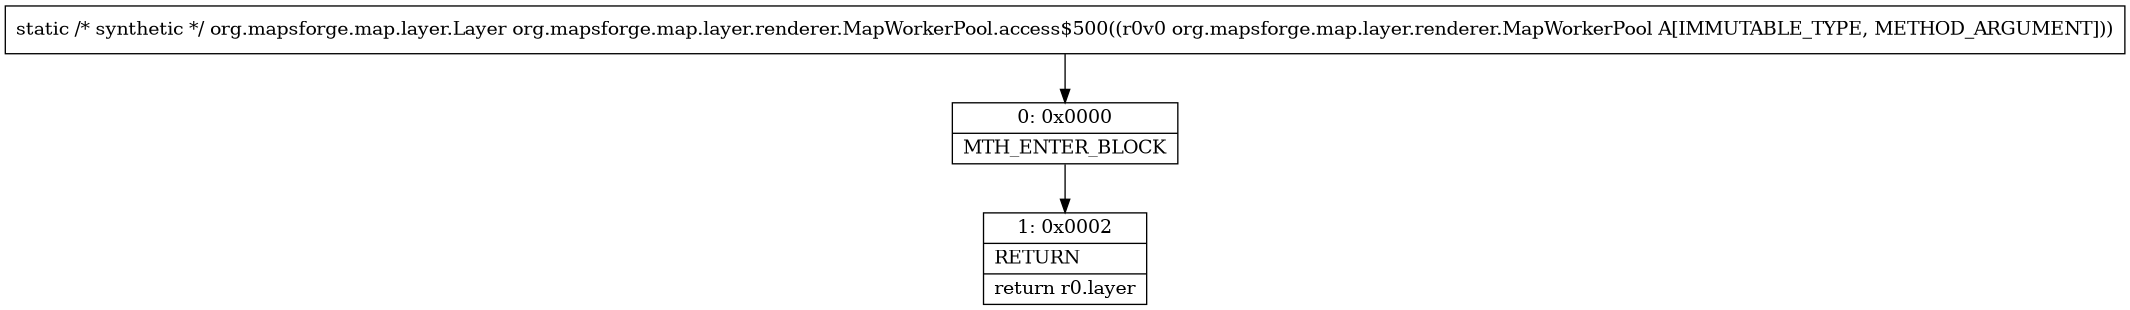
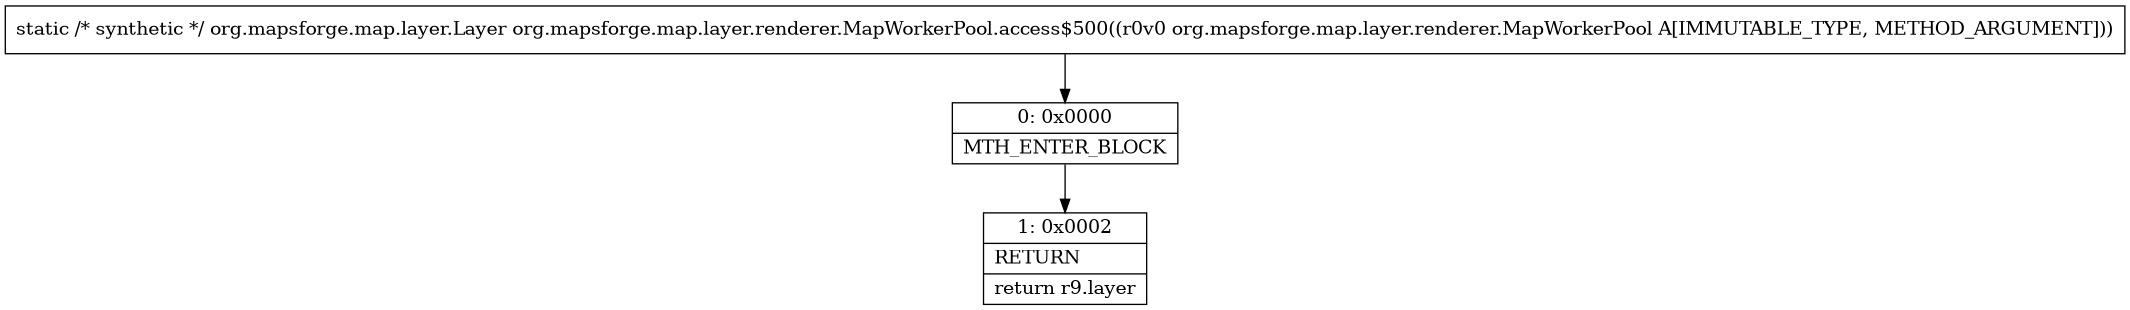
node "1: 0x0002": text "return r0.layer" -> "return r9.layer"
